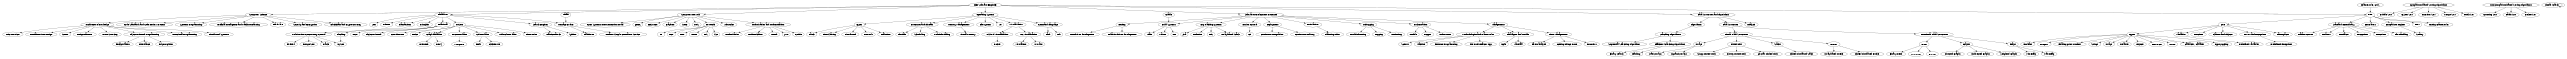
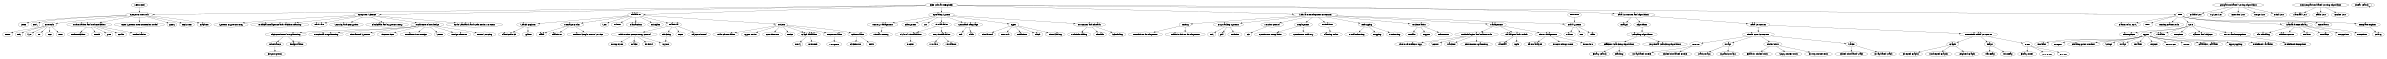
edge "Frameworks, CMS" -> "PHP": reversed
node "Gradle": label "Gradle" -> "Extreme"
node "Counting Sort": label "Counting Sort" -> "Waterfall Sort"
edge "Kafka" -> "Message Broker": reversed
edge "Computer Network" -> "Websocket": reversed
node "Systems Programming": label "Systems Programming" -> "Systems Cryptocurrency"
node "Comparison engines": label "Comparison engines" -> "Template engines"
edge "Bug tracking systems" -> "Array-based Stack": now "Stacks" -> "Array-based Stack"
node "Time series": label "Time series" -> "Types series"
node "Amazon Simple Generators Service": label "Amazon Simple Generators Service" -> "Amazon Simple Queue Service"
node "Linear Data Structures": label "Linear Data Structures" -> "Linear Core Structures"
edge "Object-Oriented Programming" -> "Polymorphism": now "Inheritance" -> "Polymorphism"
node "Getting Things Done": label "Getting Things Done" -> "Process Things Done"
node "Circular Linked Lists": label "Circular Linked Lists" -> "Behavior Linked Lists"
